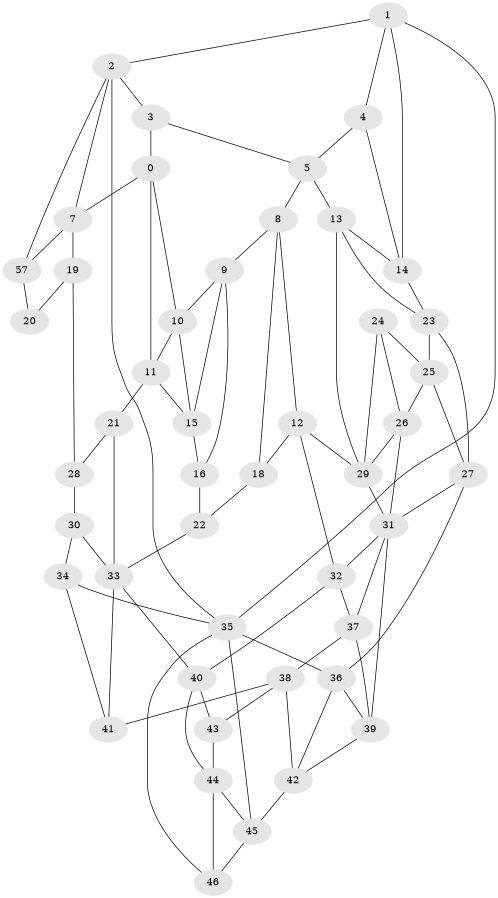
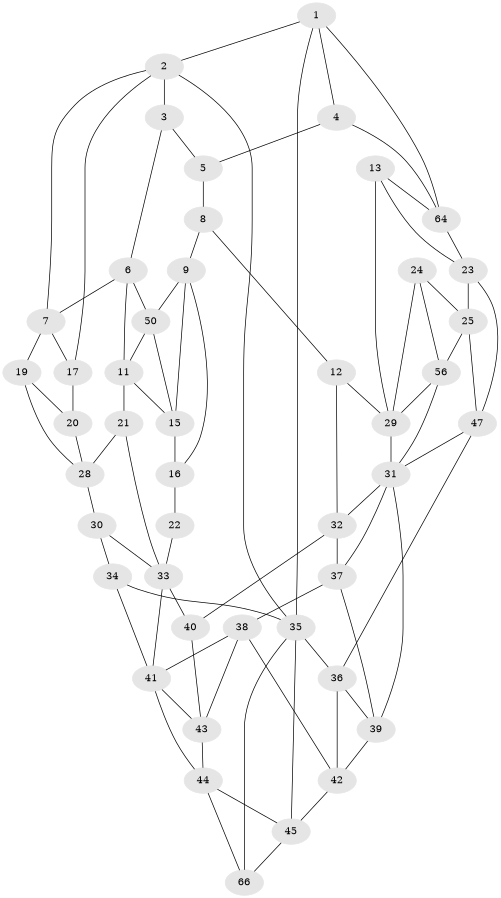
node "0": label "0" -> "6"
edge "5" -- "13": removed
node "57": label "57" -> "17"
node "14": label "14" -> "64"
node "10": label "10" -> "50"
node "26": label "26" -> "56"
edge "20" -- "28": added
node "18": removed
node "27": label "27" -> "47"
edge "41" -- "43": added
edge "40" -- "44": now "41" -- "44"
node "46": label "46" -> "66"
